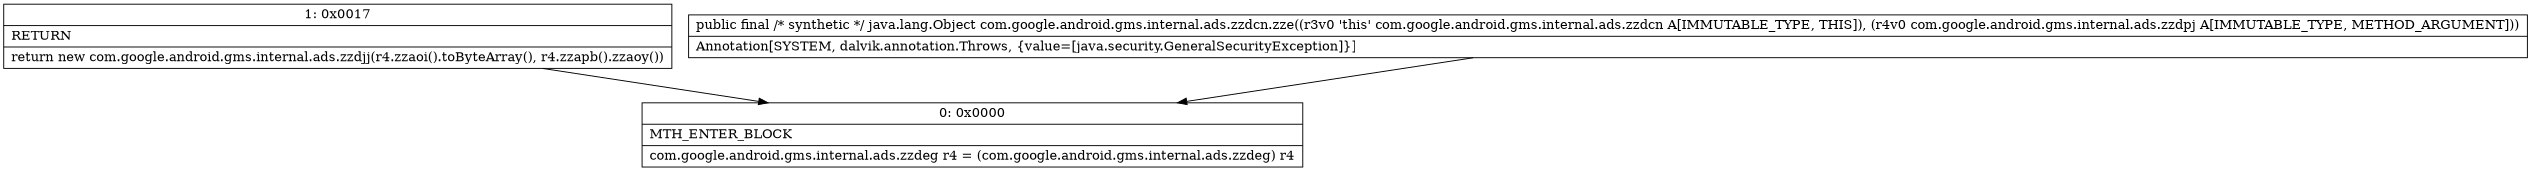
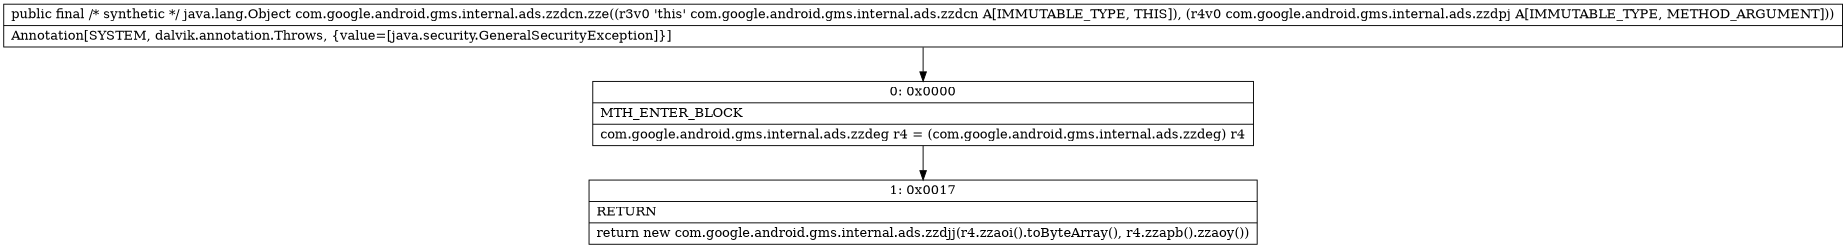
edge "1: 0x0017" -> "0: 0x0000": reversed
